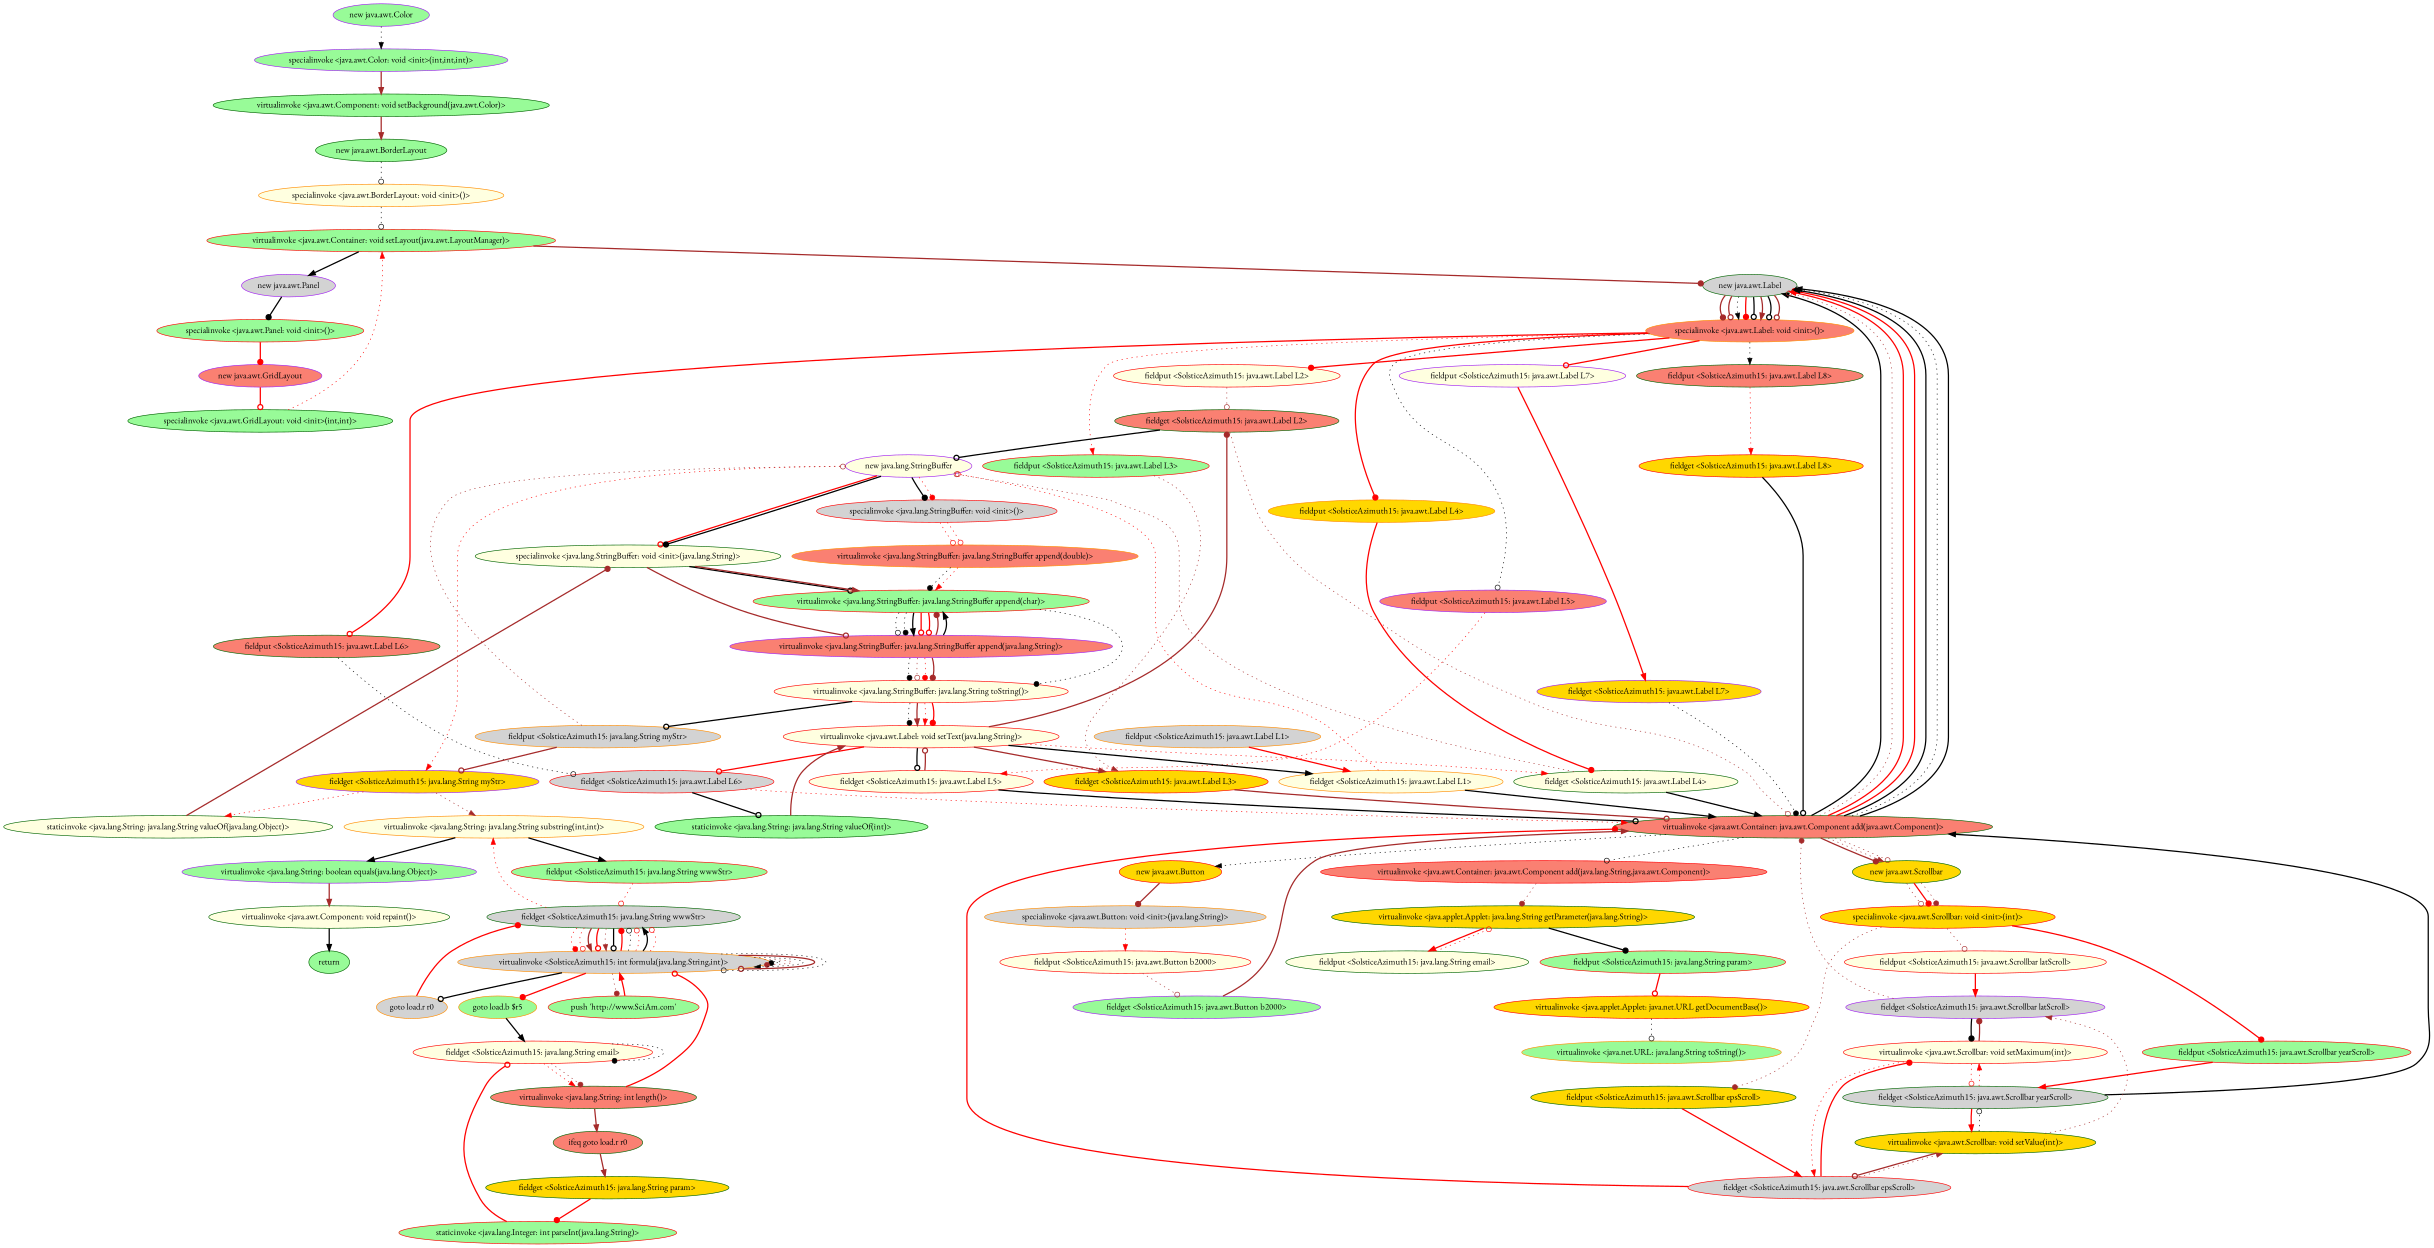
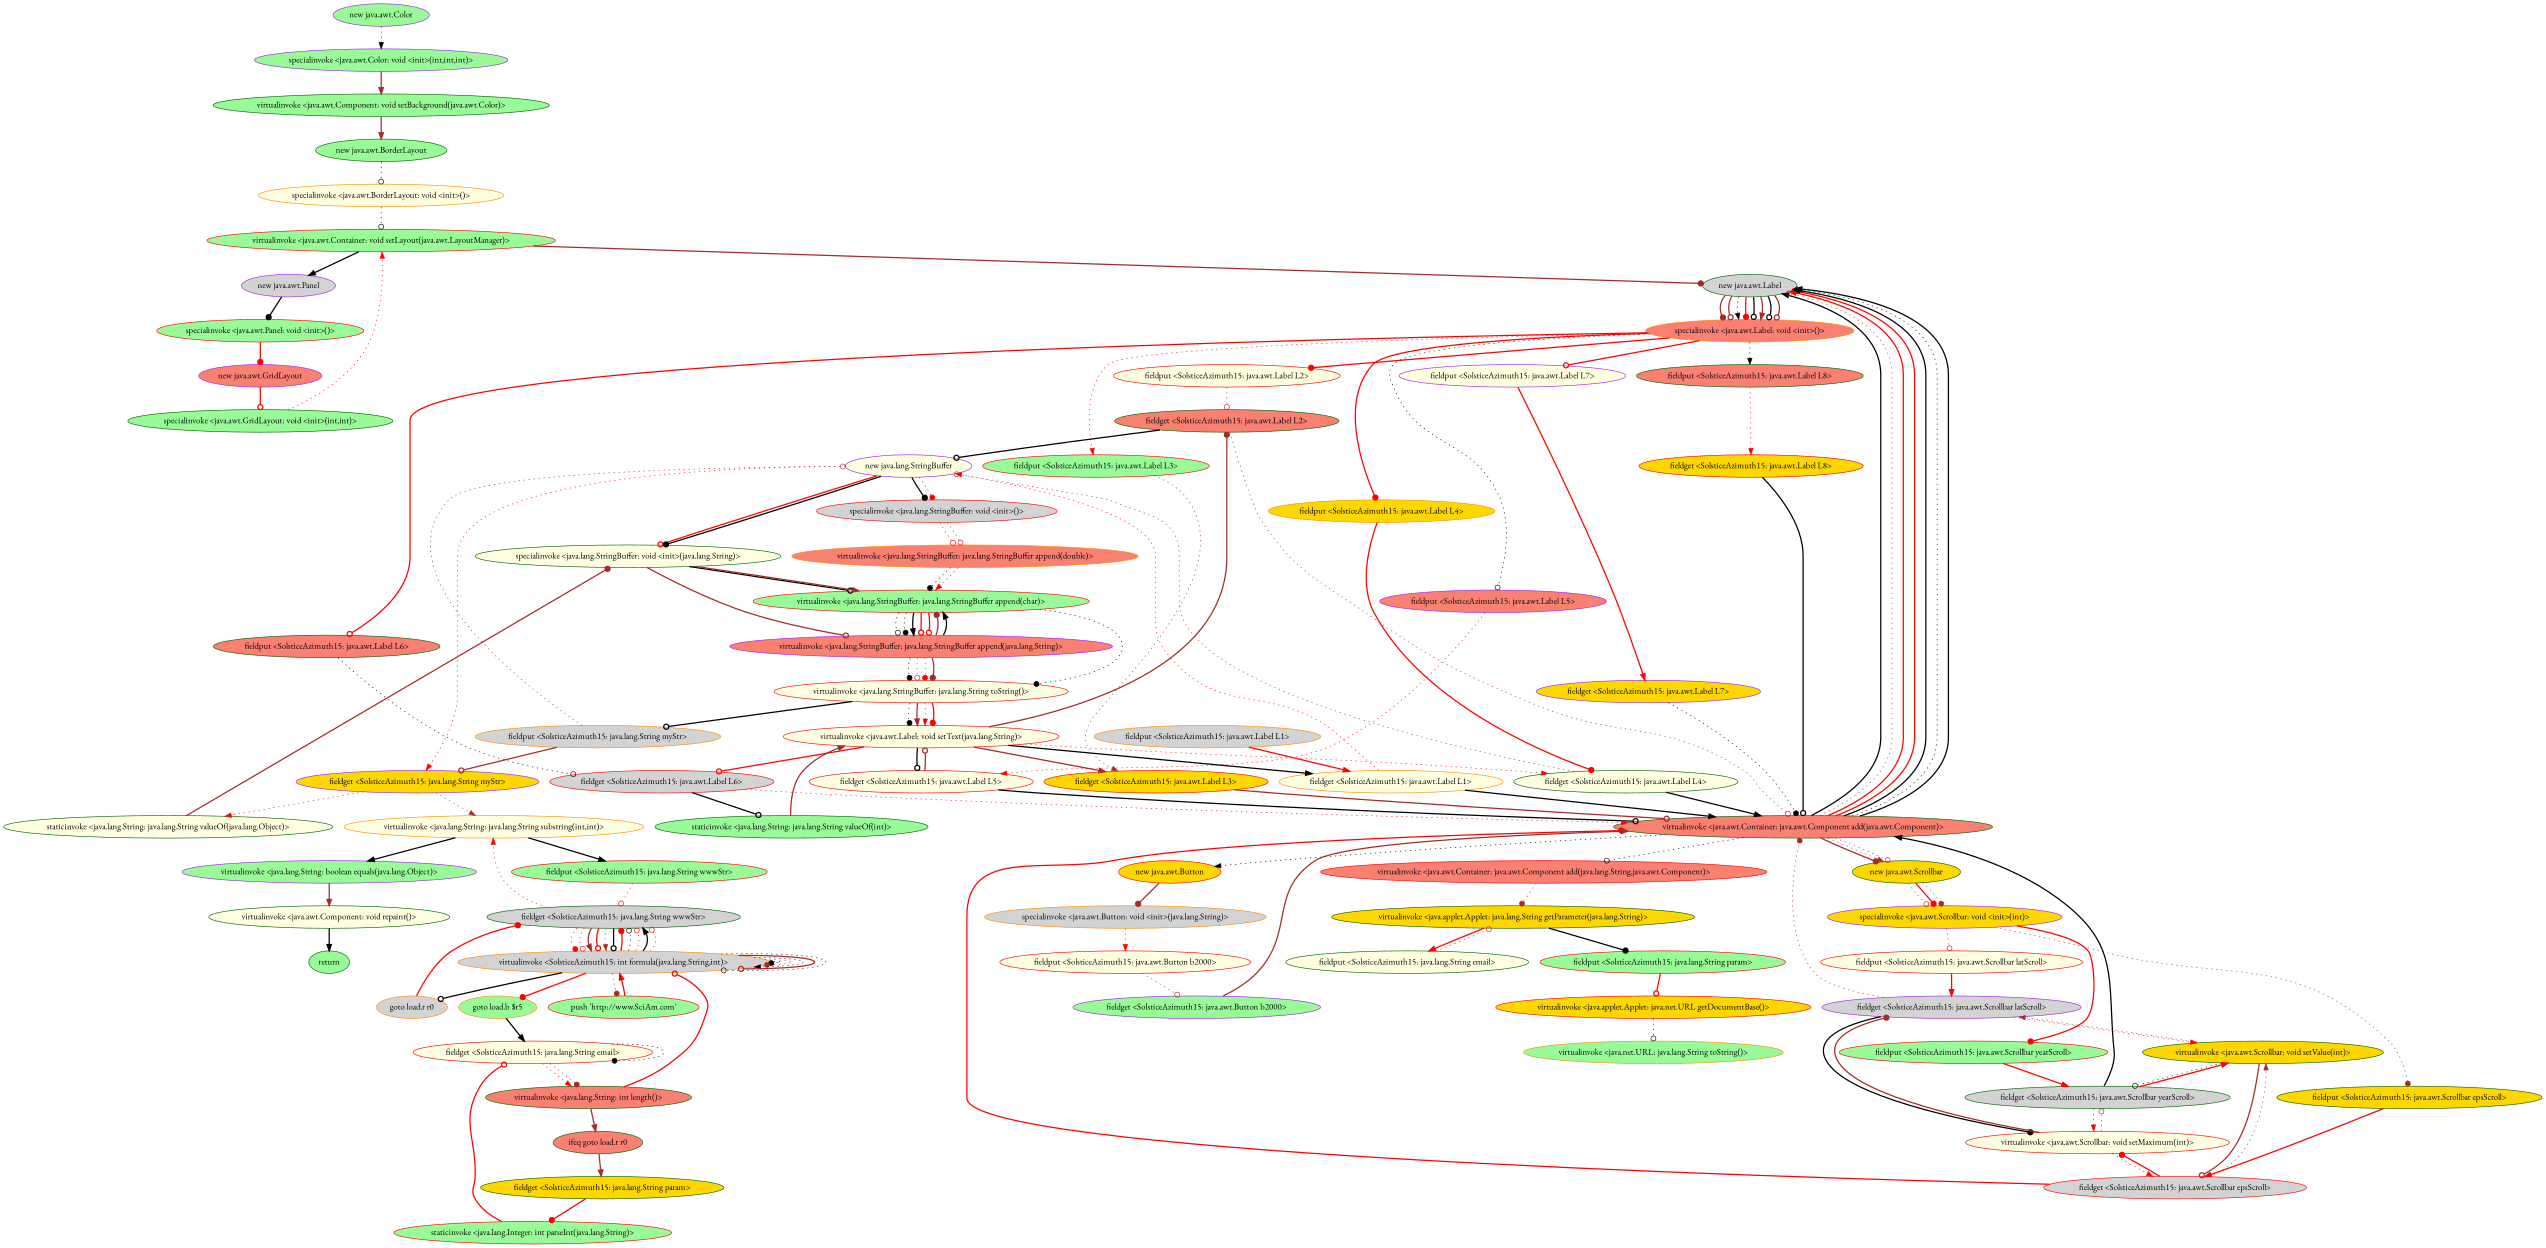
edge "fieldget <SolsticeAzimuth15: java.awt.Label L1>" -> "new java.lang.StringBuffer": arrowhead odot -> normal
node "specialinvoke <java.awt.Scrollbar: void <init>(int)>": color red -> purple
edge "fieldget <SolsticeAzimuth15: java.awt.Scrollbar latScroll>" -> "virtualinvoke <java.awt.Scrollbar: void setValue(int)>": added
